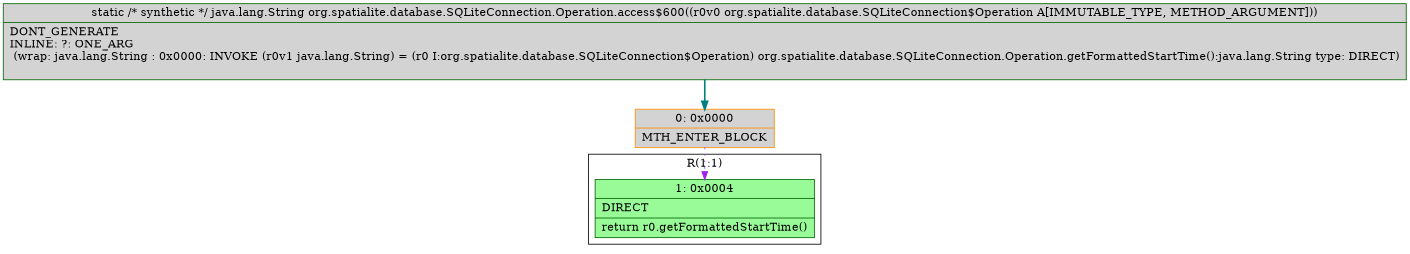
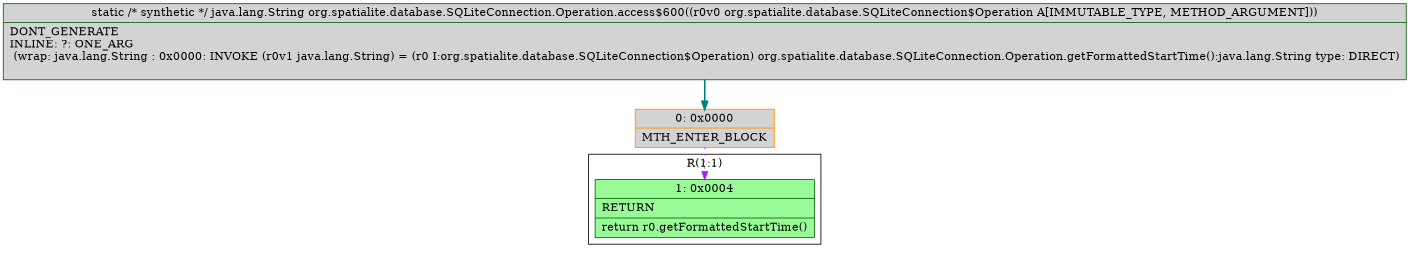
node "1: 0x0004": text "DIRECT" -> "RETURN"
